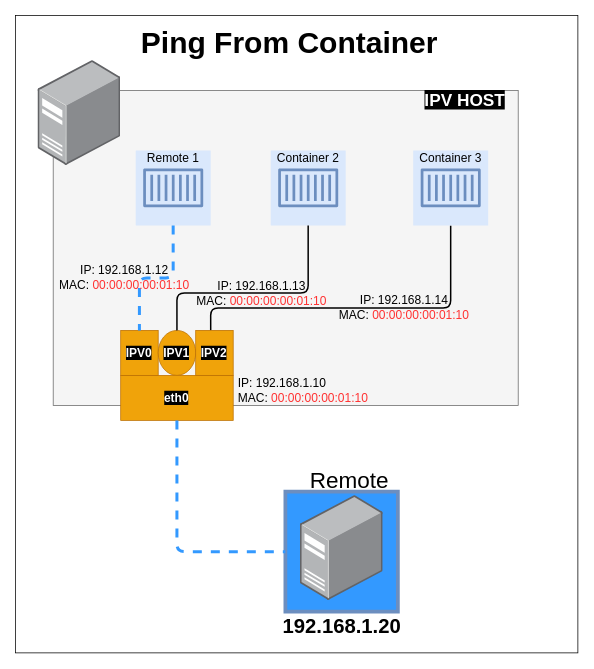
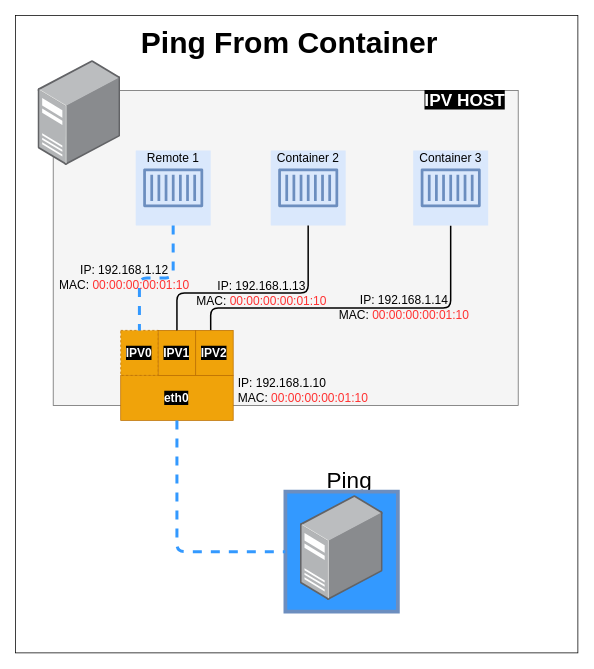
node "IPV0": style solid -> dashed
node "IPV1": shape ellipse -> rectangle
node "Remote": label "Remote" -> "Ping"
node "192.168.1.20": removed
